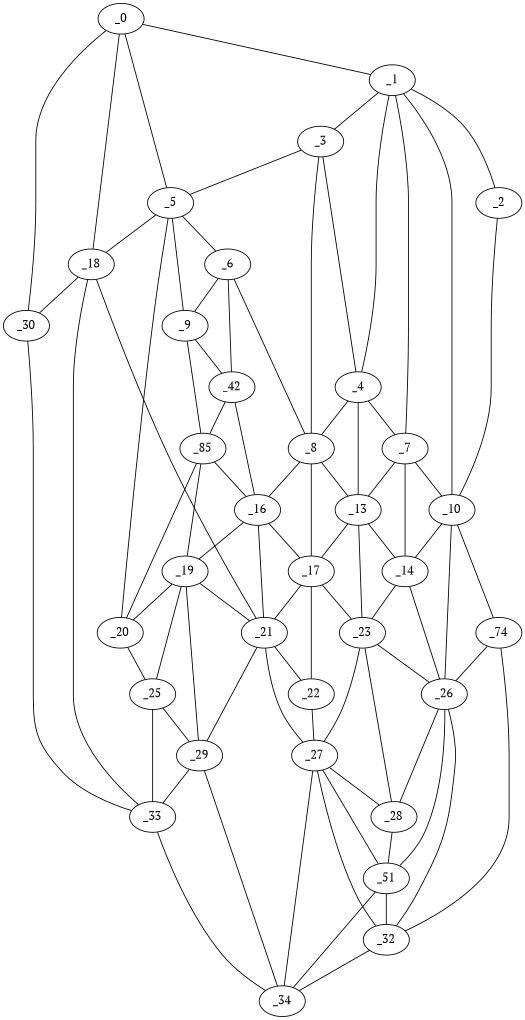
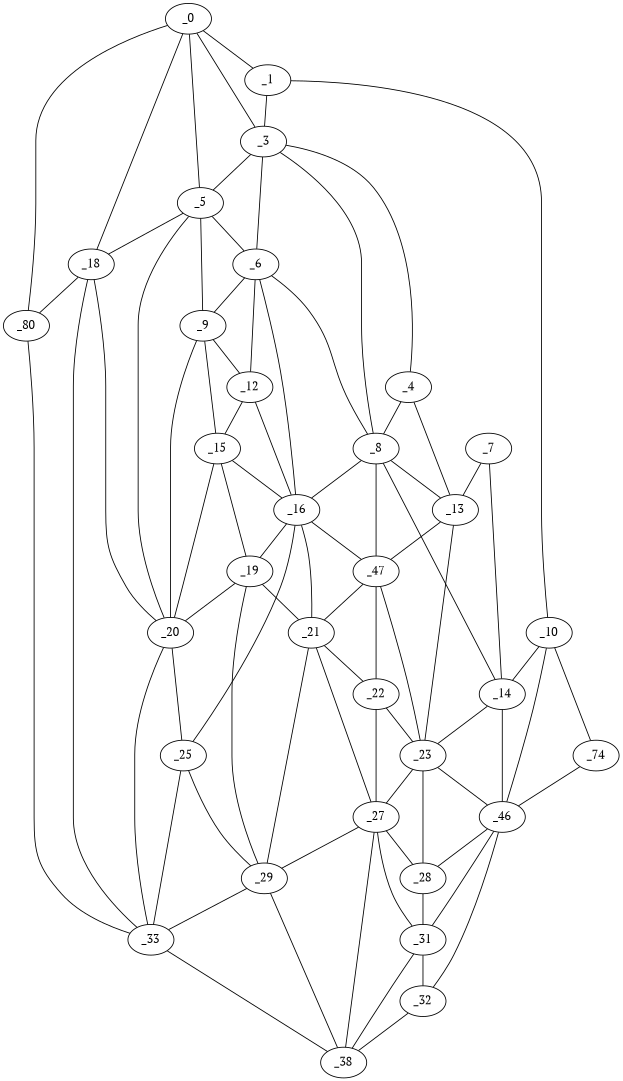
edge "_0" -- "_3": added
edge "_3" -- "_6": added
node "_2": removed
edge "_1" -- "_4": removed
edge "_1" -- "_7": removed
node "_30": label "_30" -> "_80"
edge "_6" -- "_16": added
node "_42": label "_42" -> "_12"
edge "_4" -- "_7": removed
node "_85": label "_85" -> "_15"
edge "_18" -- "_21": now "_18" -- "_20"
edge "_9" -- "_20": added
edge "_7" -- "_10": removed
edge "_13" -- "_14": now "_8" -- "_14"
node "_17": label "_17" -> "_47"
edge "_19" -- "_25": now "_16" -- "_25"
node "_26": label "_26" -> "_46"
edge "_22" -- "_23": added
edge "_20" -- "_33": added
edge "_74" -- "_32": removed
edge "_27" -- "_32": now "_27" -- "_29"
node "_51": label "_51" -> "_31"
node "_34": label "_34" -> "_38"
